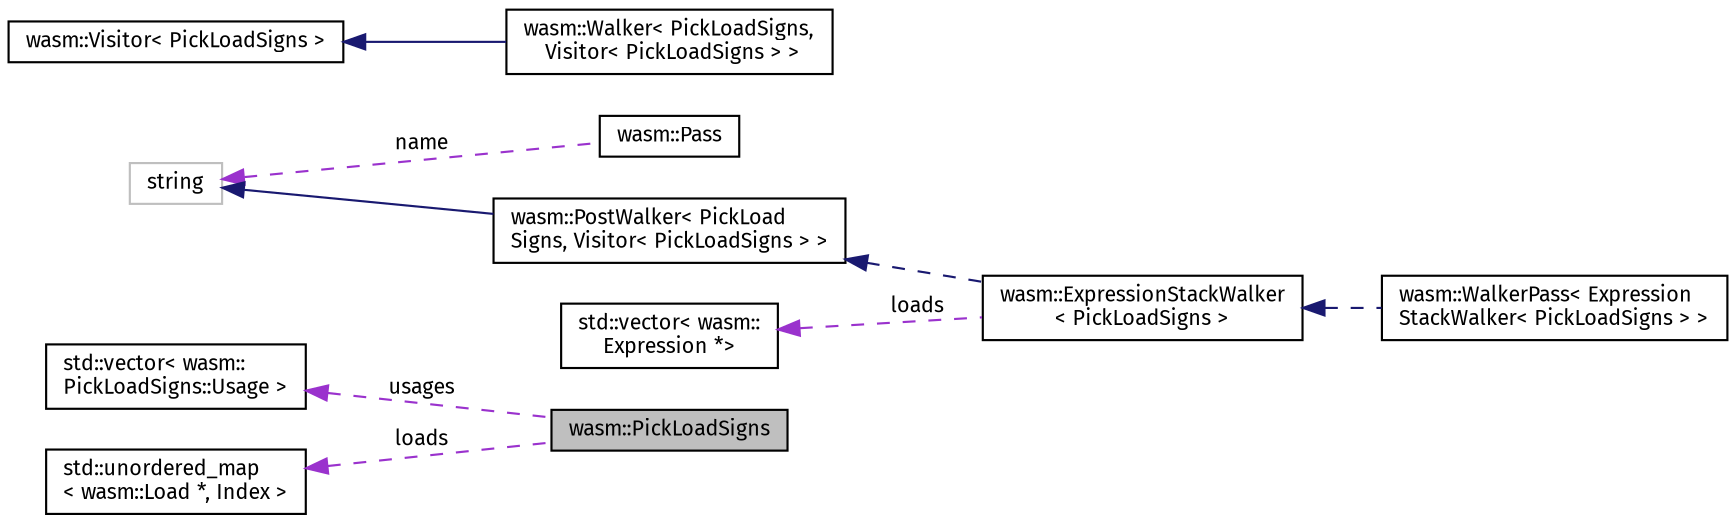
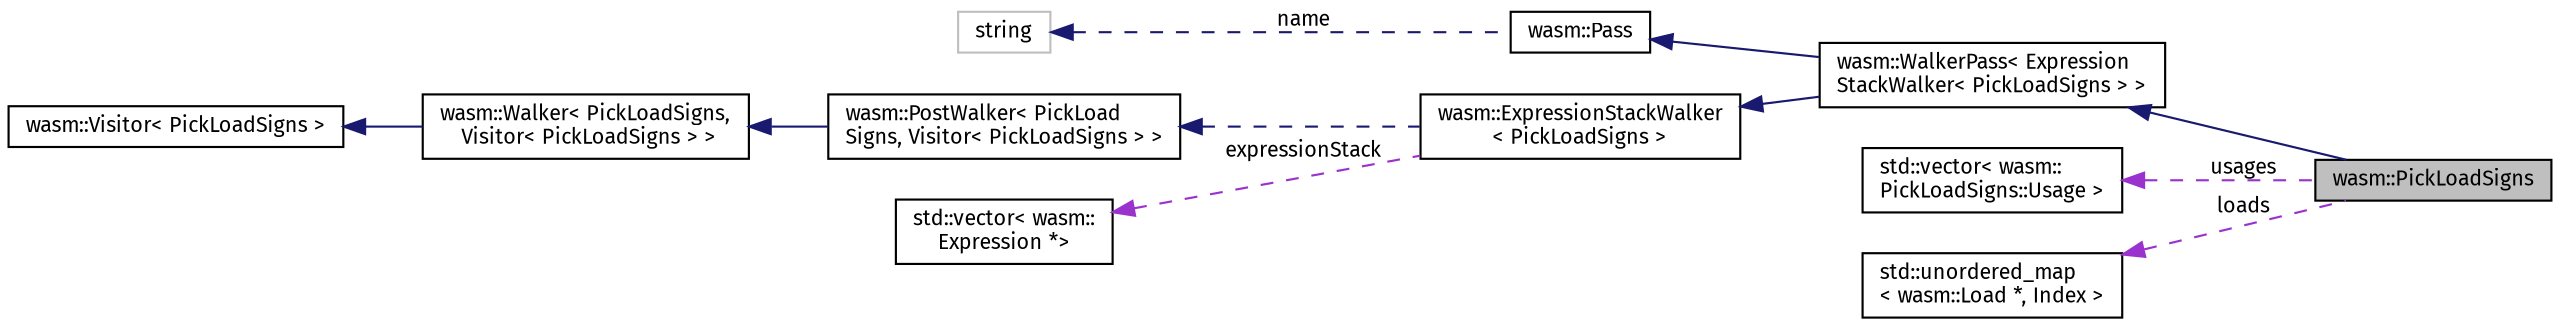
edge "wasm::WalkerPass< Expression StackWalker< PickLoadSigns > >" -> "wasm::Pass": added
edge "wasm::PickLoadSigns" -> "wasm::WalkerPass< Expression StackWalker< PickLoadSigns > >": added
edge "wasm::Pass" -> "string": color darkorchid3 -> midnightblue
edge "wasm::PostWalker< PickLoad Signs, Visitor< PickLoadSigns > >" -> "string": now "wasm::PostWalker< PickLoad Signs, Visitor< PickLoadSigns > >" -> "wasm::Walker< PickLoadSigns, Visitor< PickLoadSigns > >"
edge "wasm::ExpressionStackWalker < PickLoadSigns >" -> "std::vector< wasm:: Expression *>": label " loads" -> " expressionStack"
edge "wasm::WalkerPass< Expression StackWalker< PickLoadSigns > >" -> "wasm::ExpressionStackWalker < PickLoadSigns >": style dashed -> solid
